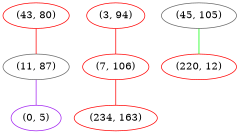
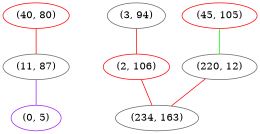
node "(43, 80)": label "(43, 80)" -> "(40, 80)"
node "(3, 94)": color red -> gray40
node "(45, 105)": color gray40 -> red
node "(7, 106)": label "(7, 106)" -> "(2, 106)"
node "(220, 12)": color red -> gray40
edge "(220, 12)" -- "(234, 163)": added
node "(234, 163)": color red -> gray40
